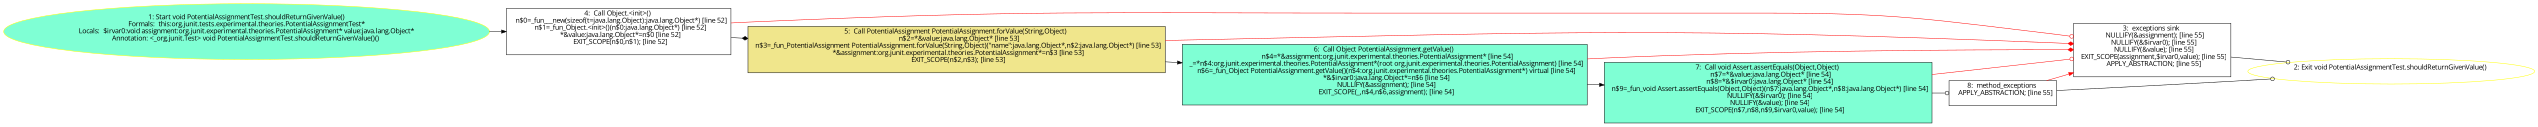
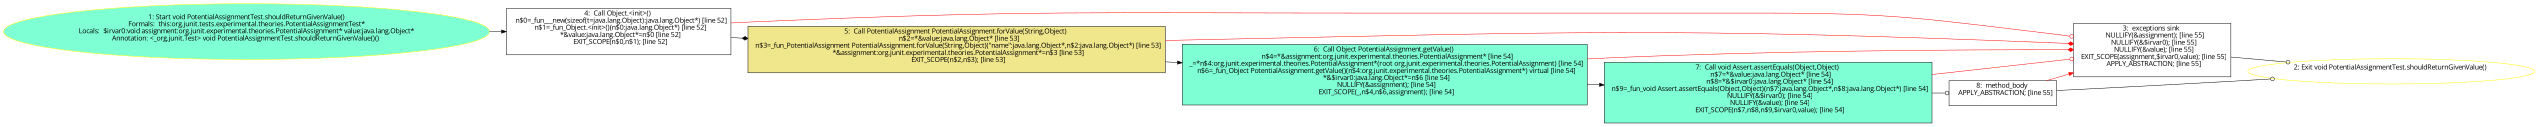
node "8:  method_exceptions APPLY_ABSTRACTION; [line 55]": label "8:  method_exceptions APPLY_ABSTRACTION; [line 55]" -> "8:  method_body APPLY_ABSTRACTION; [line 55]"
